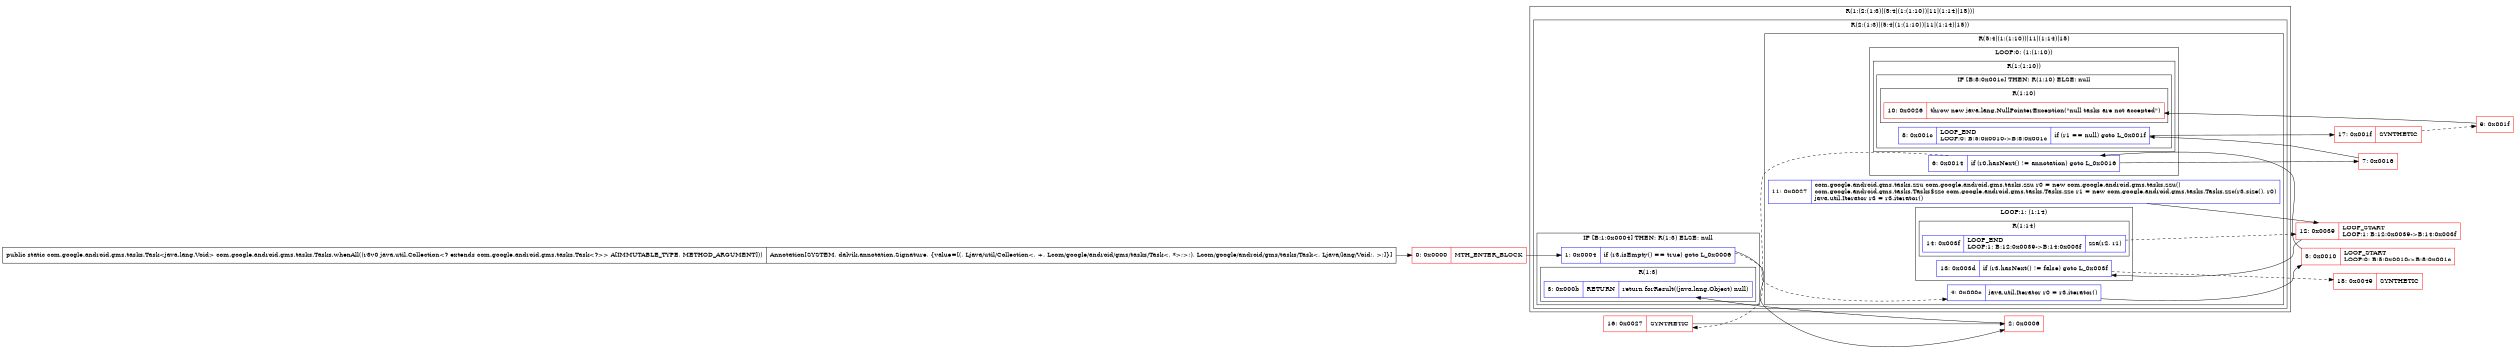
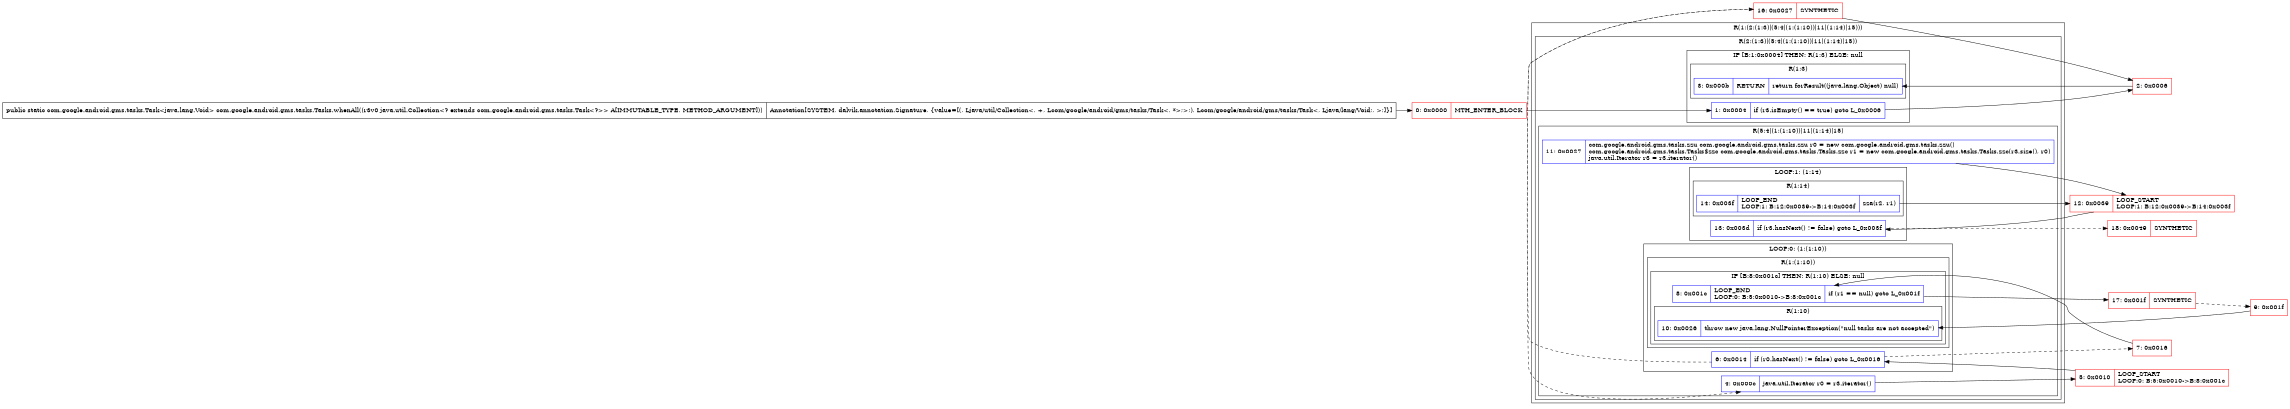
node "10: 0x0026": color red -> blue
edge "6: 0x0014" -> "7: 0x0016": style solid -> dashed
node "6: 0x0014": text "if (r0.hasNext() != annotation) goto L_0x0016" -> "if (r0.hasNext() != false) goto L_0x0016"
edge "14: 0x003f" -> "12: 0x0039": style dashed -> solid
edge "1: 0x0004" -> "4: 0x000c": now "16: 0x0027" -> "4: 0x000c"
